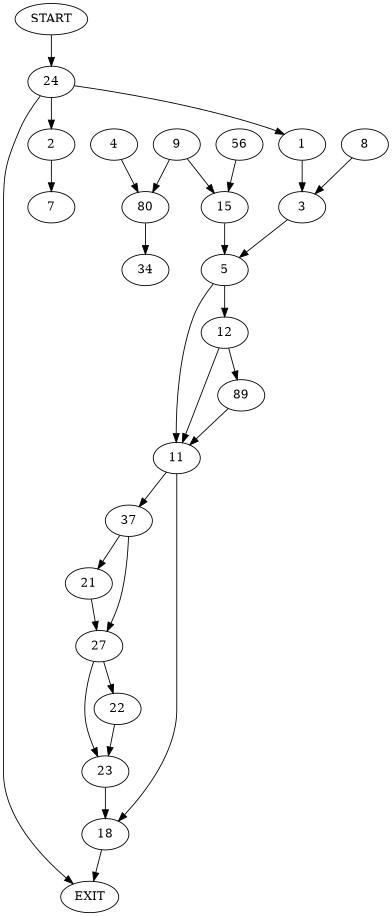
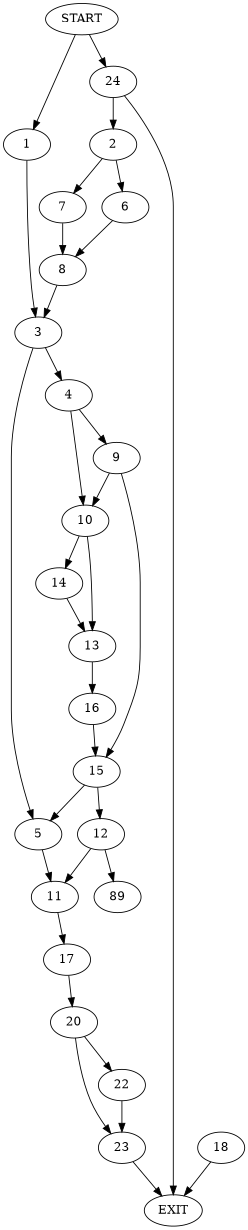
edge "24" -> "1": now "START" -> "1"
node "56": label "56" -> "16"
node "6": added
node "80": label "80" -> "10"
edge "7" -> "8": added
node "34": label "34" -> "14"
edge "5" -> "12": now "15" -> "12"
edge "3" -> "4": added
edge "4" -> "9": added
edge "89" -> "11": removed
node "37": label "37" -> "17"
node "21": removed
node "13": added
node "27": label "27" -> "20"
edge "11" -> "18": removed
edge "23" -> "18": now "23" -> "EXIT"
